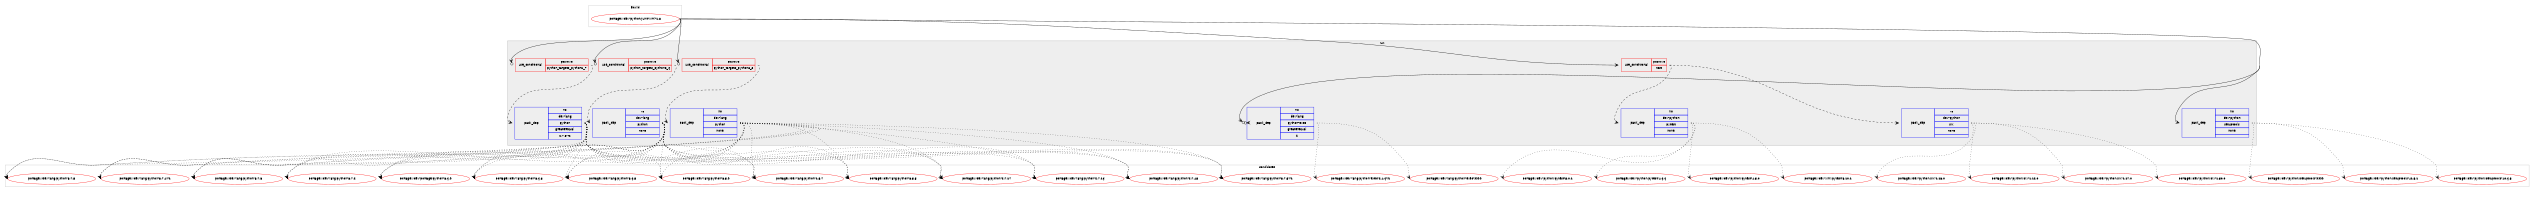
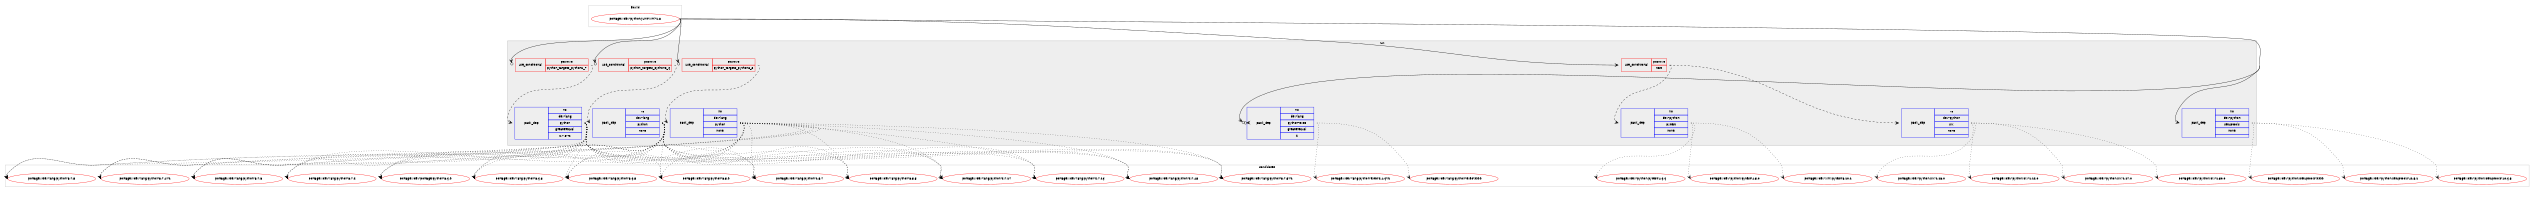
node "portage://dev-python/pytest-5.0.1": removed
